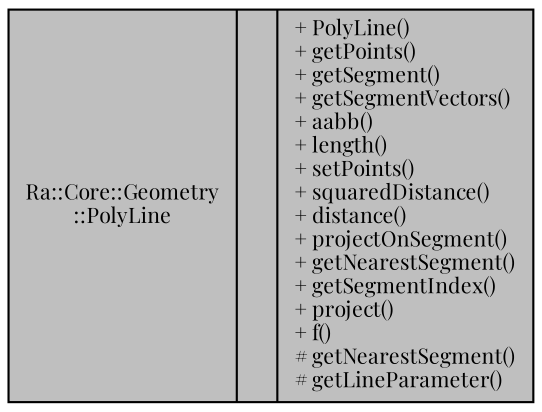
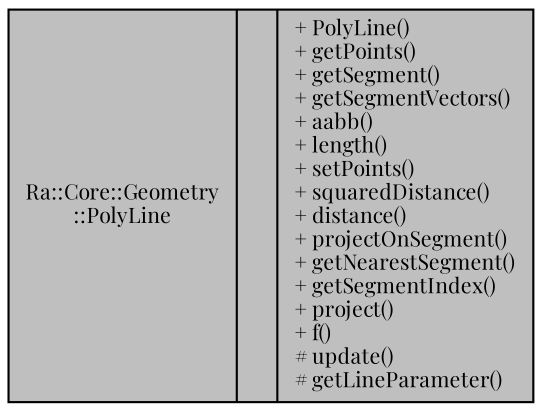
node "Ra::Core::Geometry": text "# getNearestSegment()" -> "# update()"
